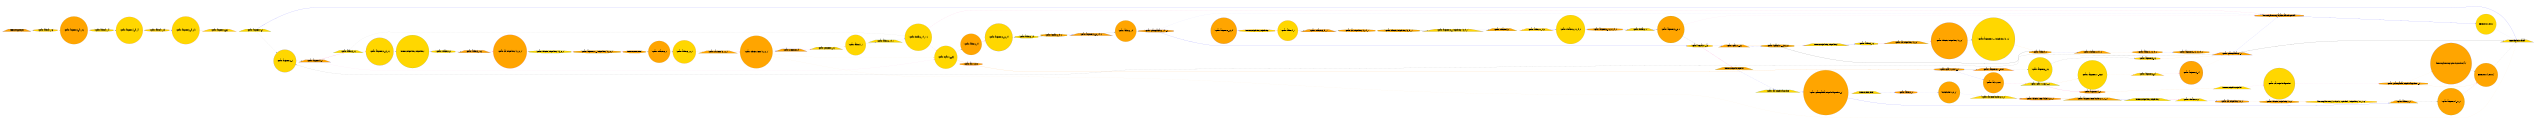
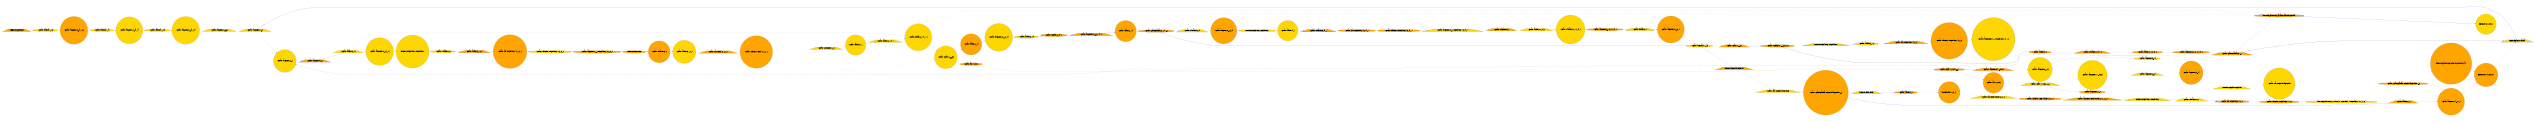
node "(<operator>.subtraction,v5 - v9)": added
node "(<operator>.preDecrement,--v9)": removed
